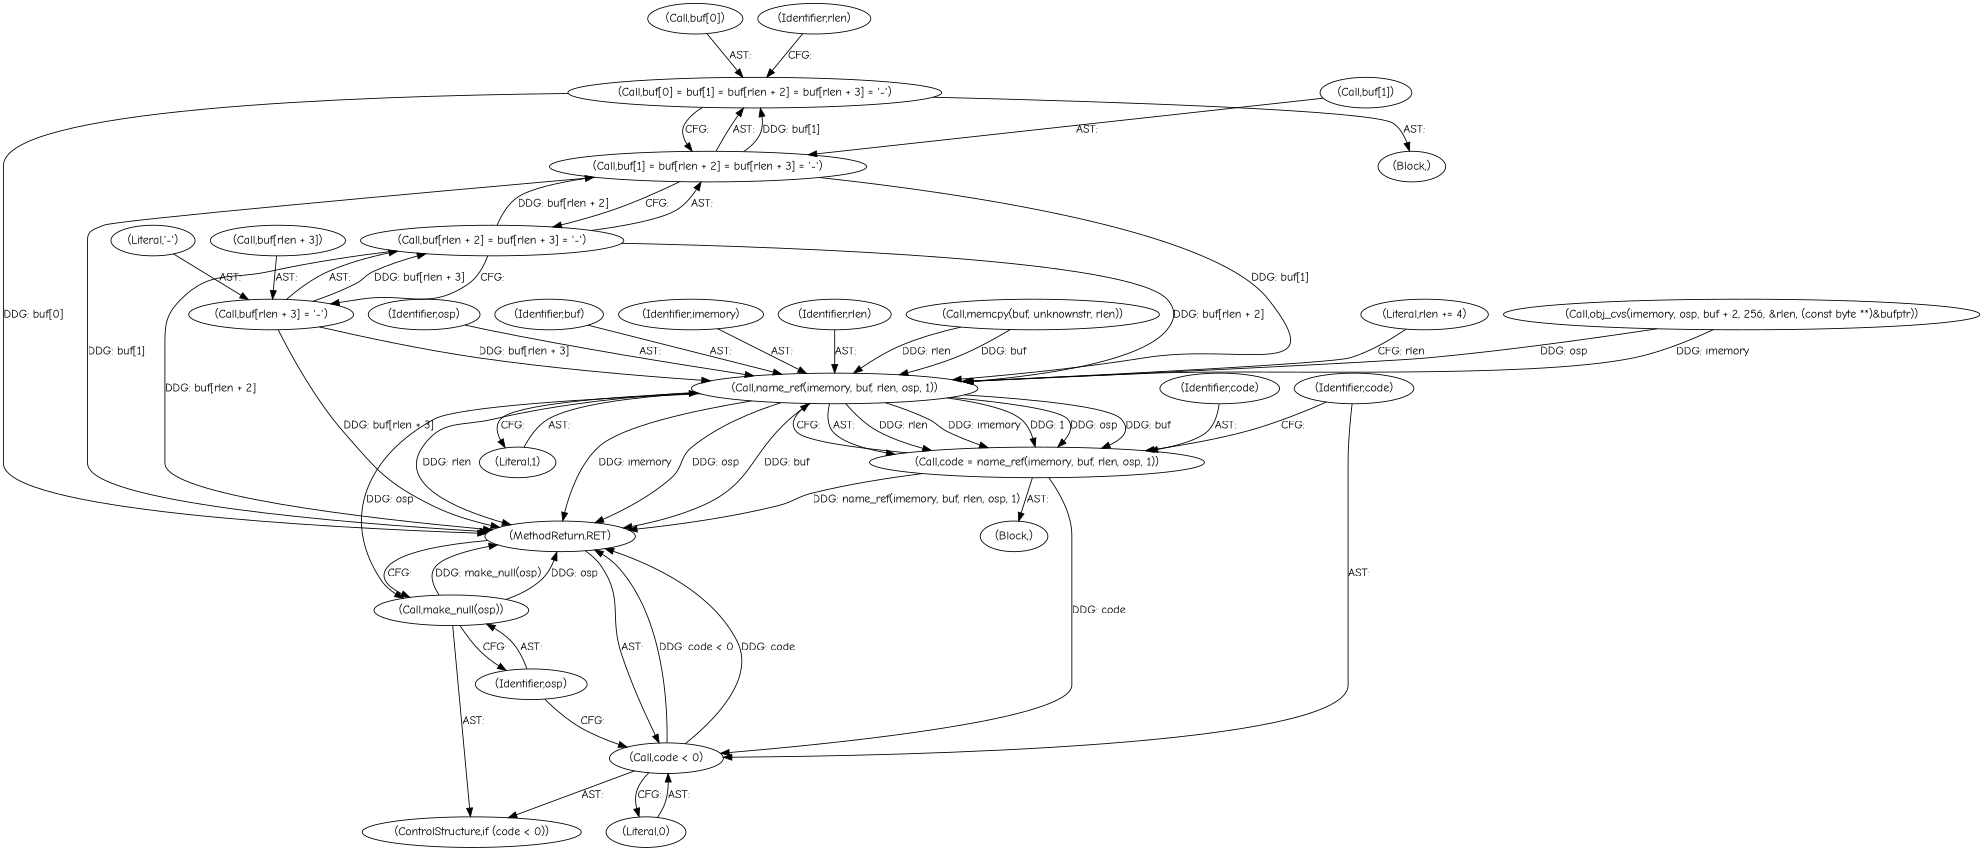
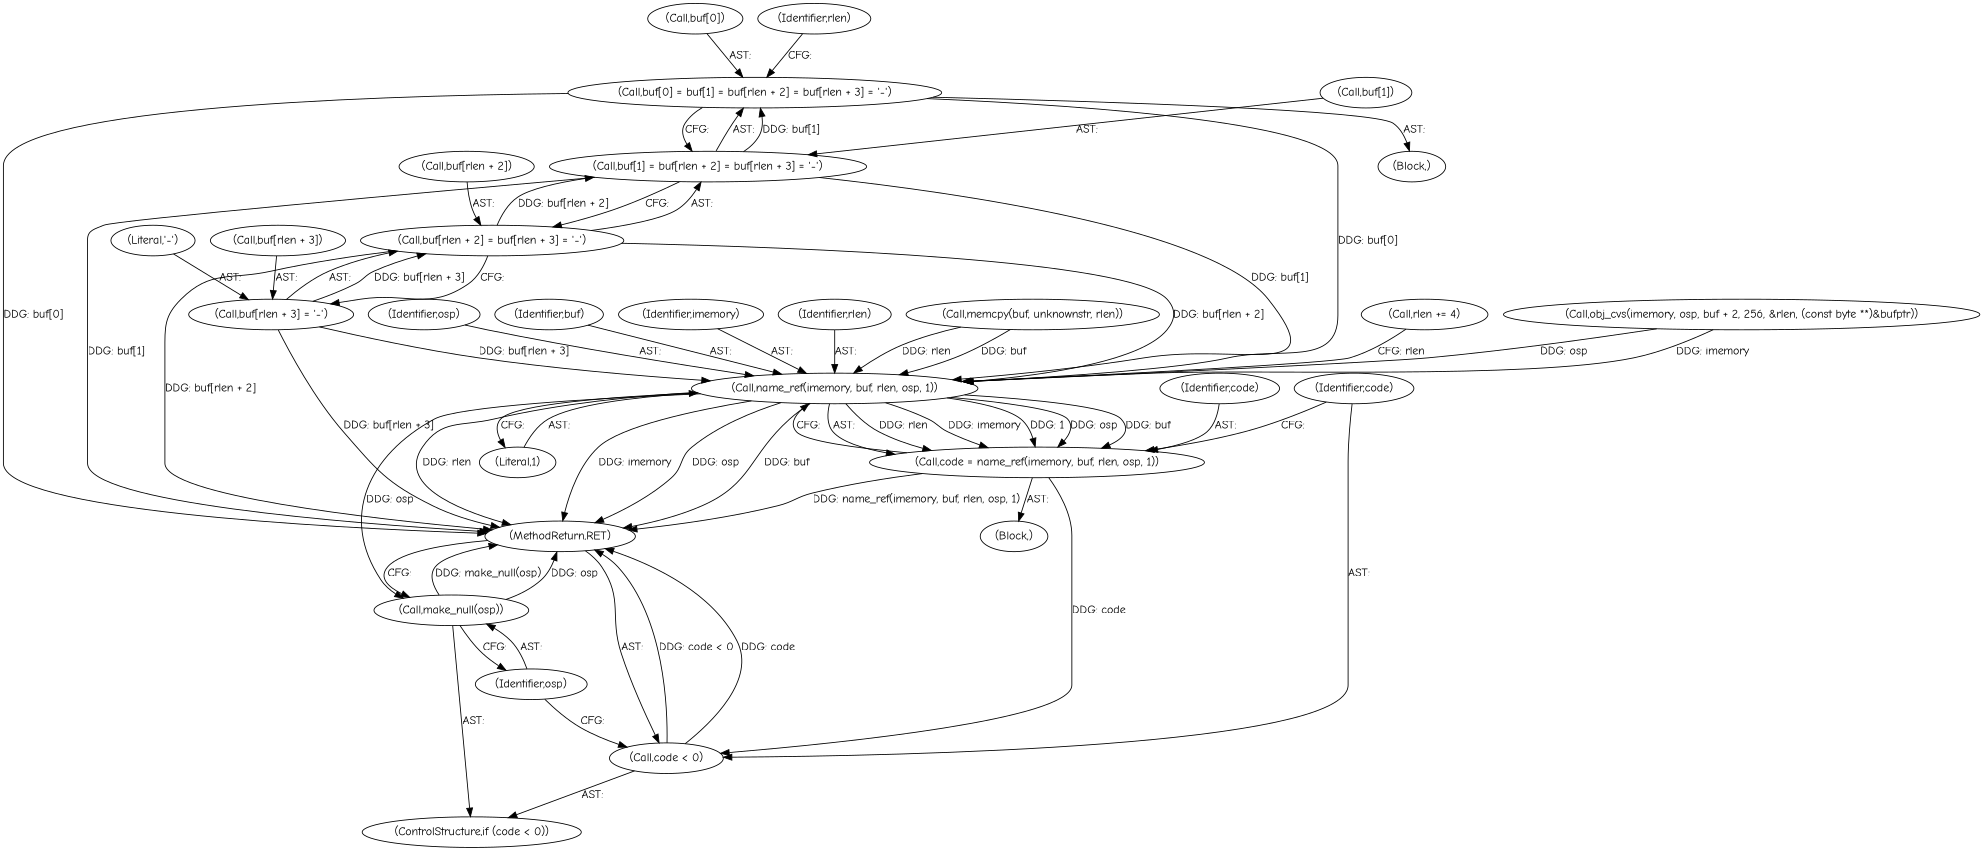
node "(Call,buf[rlen + 2])": added
edge "(Call,buf[0] = buf[1] = buf[rlen + 2] = buf[rlen + 3] = '-')" -> "(Call,name_ref(imemory, buf, rlen, osp, 1))": added, label "DDG: buf[0]"
node "(Literal,rlen += 4)": label "(Literal,rlen += 4)" -> "(Call,rlen += 4)"
node "(Literal,0)": removed
